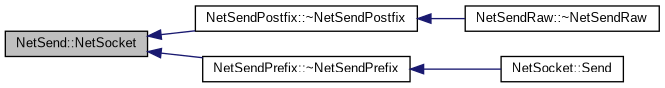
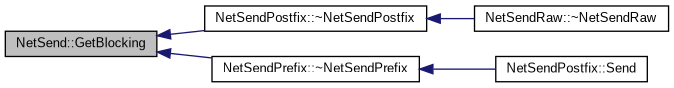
node "NetSend::NetSocket": label "NetSend::NetSocket" -> "NetSend::GetBlocking"
node "NetSocket::Send": label "NetSocket::Send" -> "NetSendPostfix::Send"
